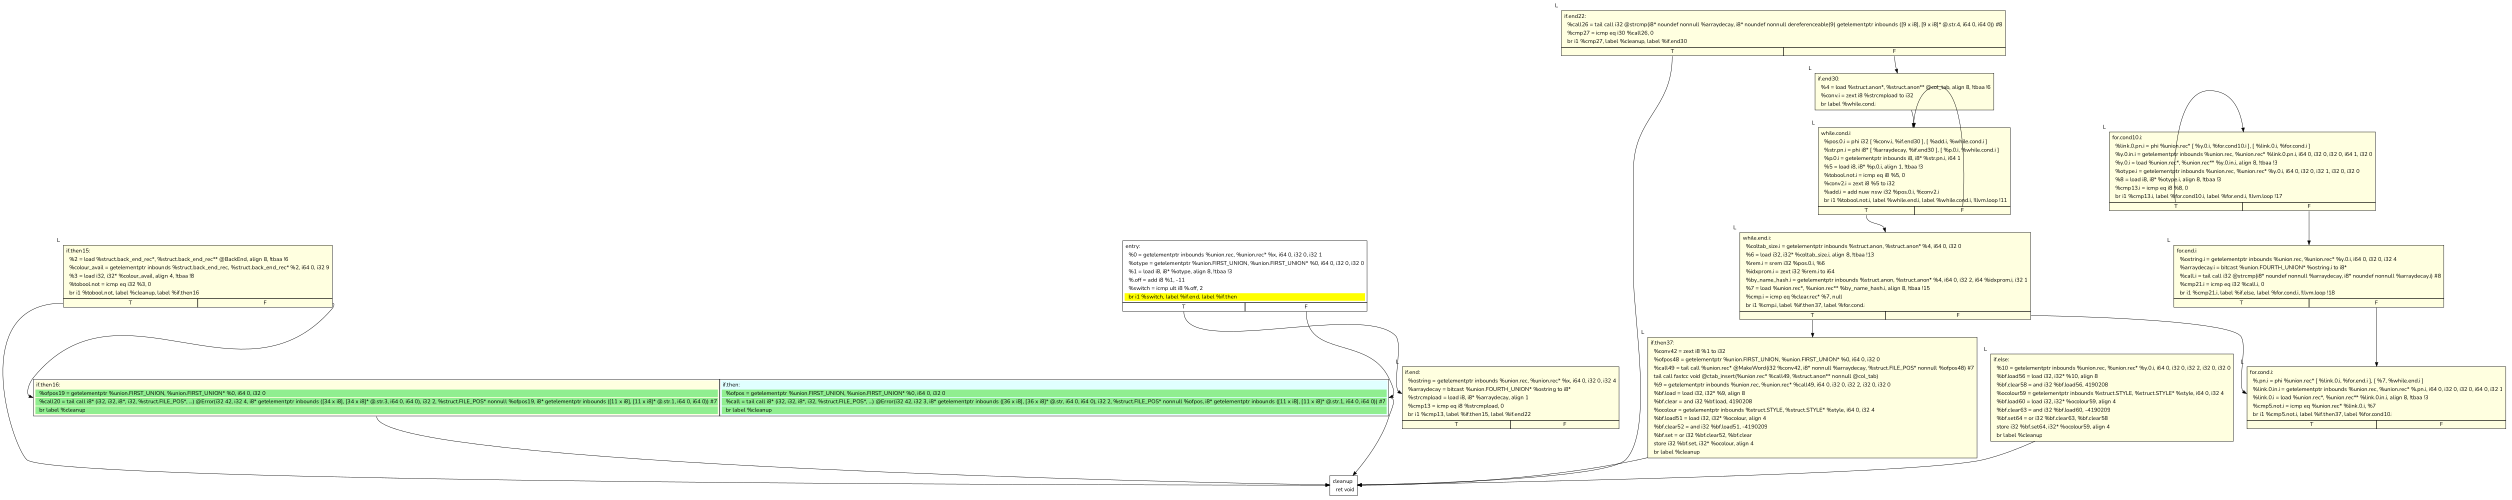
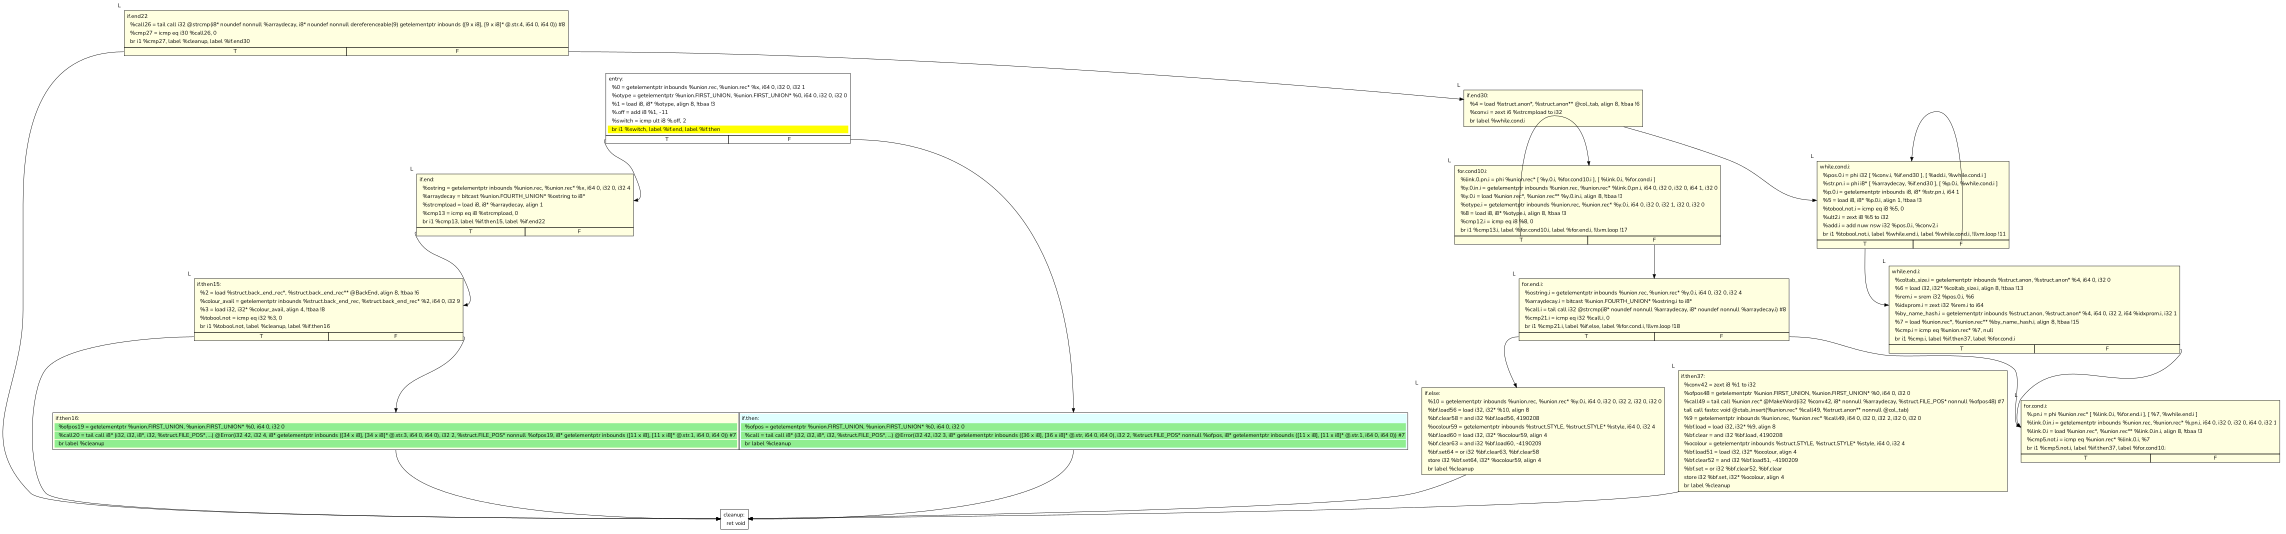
node "if.end30:": text "%conv.i = zext i8 %strcmpload to i32" -> "%conv.i = zext i6 %strcmpload to i32"
node "while.cond.i:": text "%conv2.i = zext i8 %5 to i32" -> "%ult2.i = zext i8 %5 to i32"
node "for.cond10.i:": text "%cmp13.i = icmp eq i8 %8, 0" -> "%cmp12.i = icmp eq i8 %8, 0"
edge "if.end:" -> "if.then15:": added
node "while.end.i:": text "%cmp.i = icmp eq %clear.rec* %7, null" -> "%cmp.i = icmp eq %union.rec* %7, null"
edge "while.end.i:" -> "if.then37:": removed
edge "for.end.i:" -> "if.else:": added
